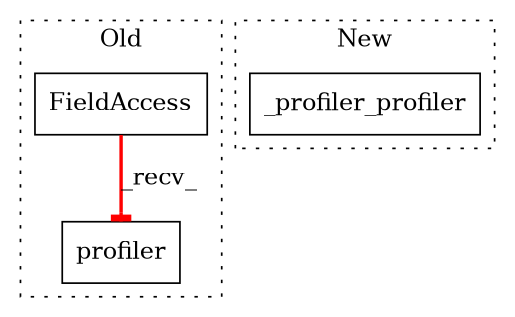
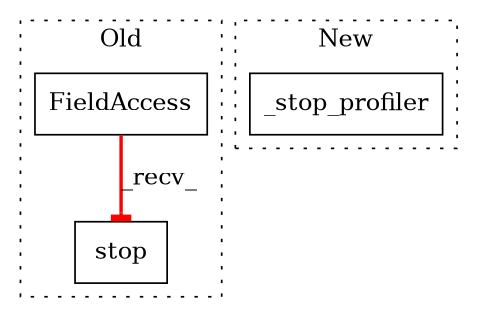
node "_profiler_profiler": label "_profiler_profiler" -> "_stop_profiler"
node "profiler": label "profiler" -> "stop"
